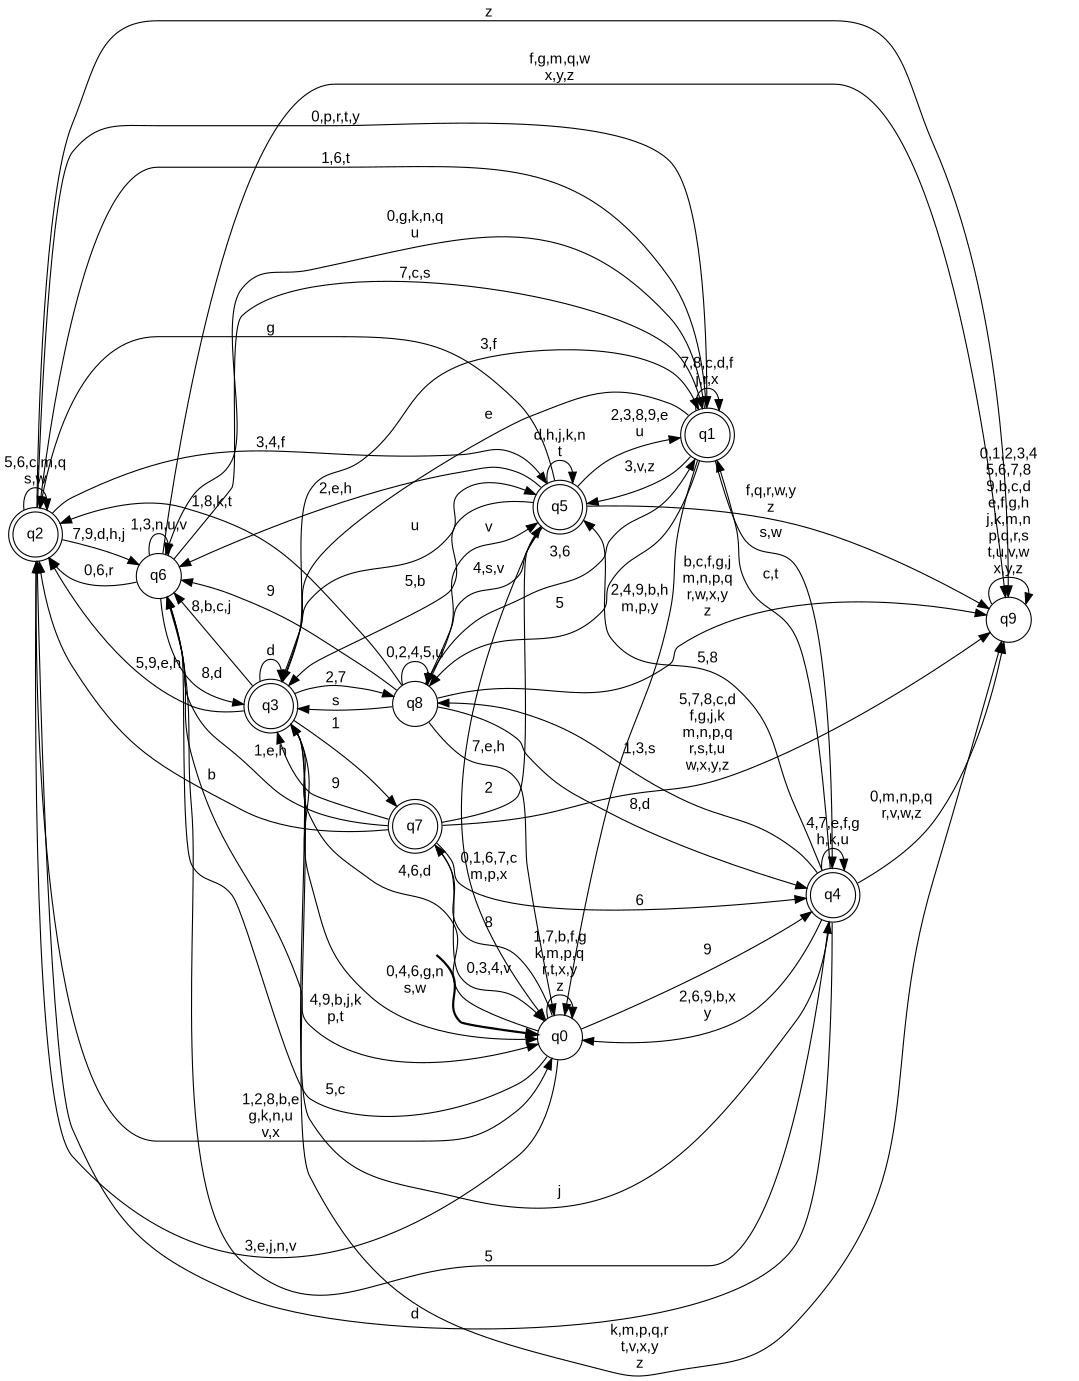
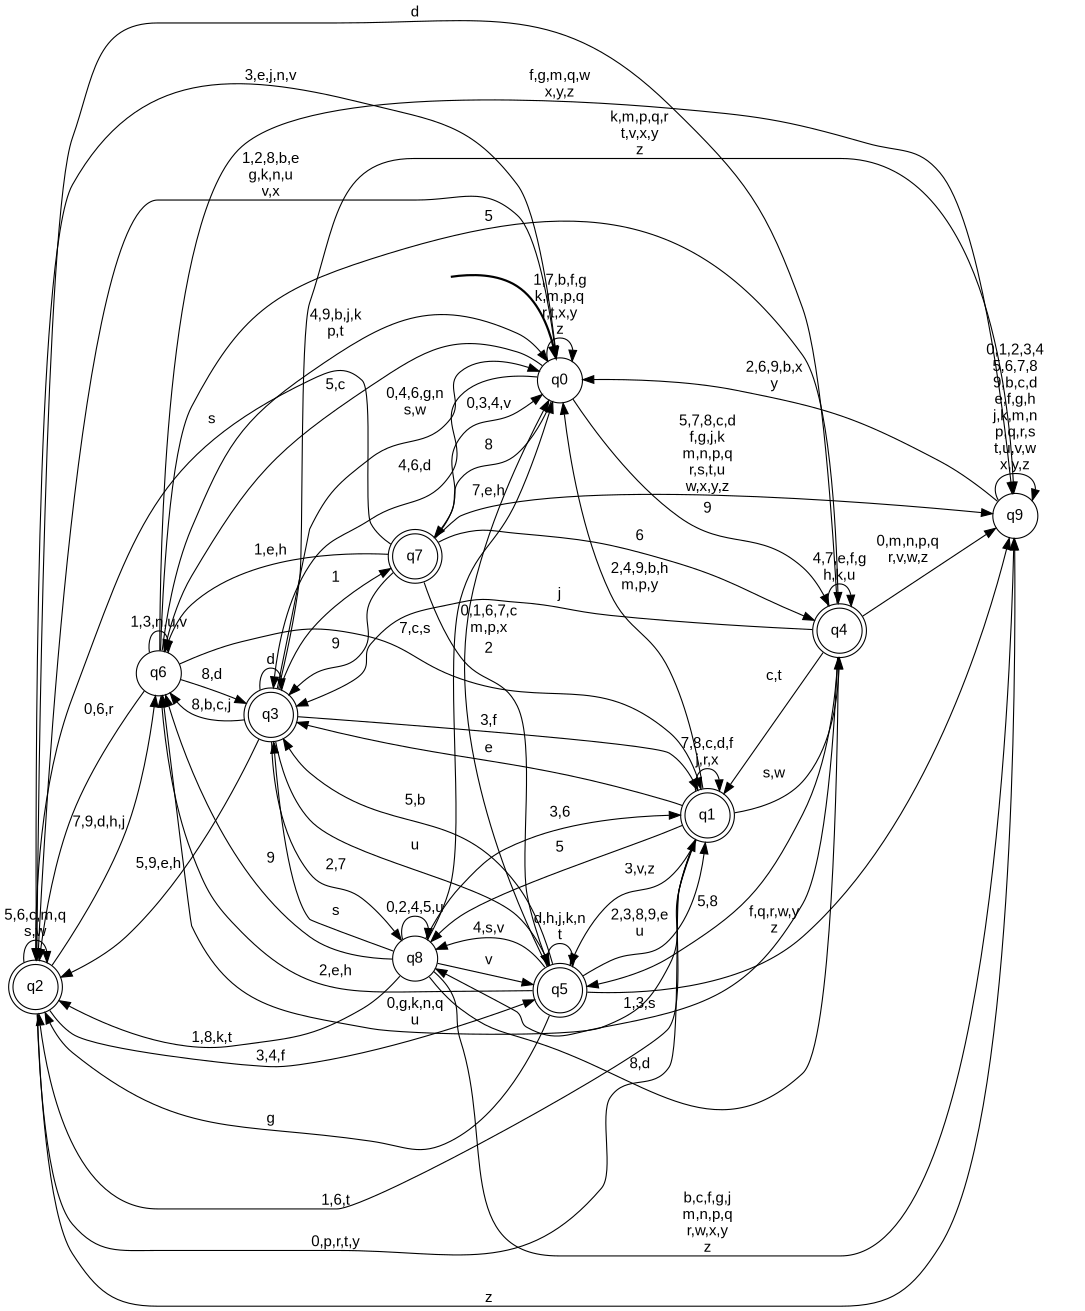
edge "q7" -> "q2": label "b" -> "s"
edge "q4" -> "q0": now "q9" -> "q0"
